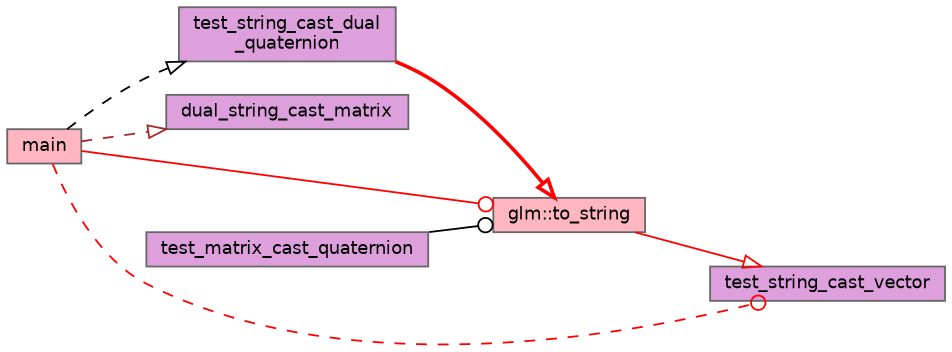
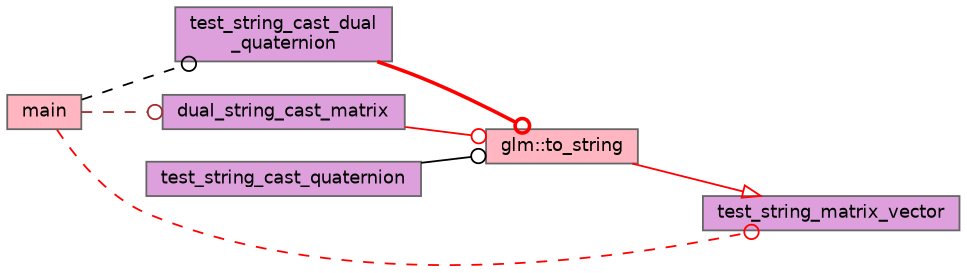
edge "main" -> "test_string_cast_dual _quaternion": arrowhead onormal -> odot
edge "test_string_cast_dual _quaternion" -> "glm::to_string": arrowhead onormal -> odot
edge "main" -> "dual_string_cast_matrix": arrowhead onormal -> odot
edge "main" -> "glm::to_string": now "dual_string_cast_matrix" -> "glm::to_string"
node "test_matrix_cast_quaternion": label "test_matrix_cast_quaternion" -> "test_string_cast_quaternion"
node "test_string_cast_vector": label "test_string_cast_vector" -> "test_string_matrix_vector"
